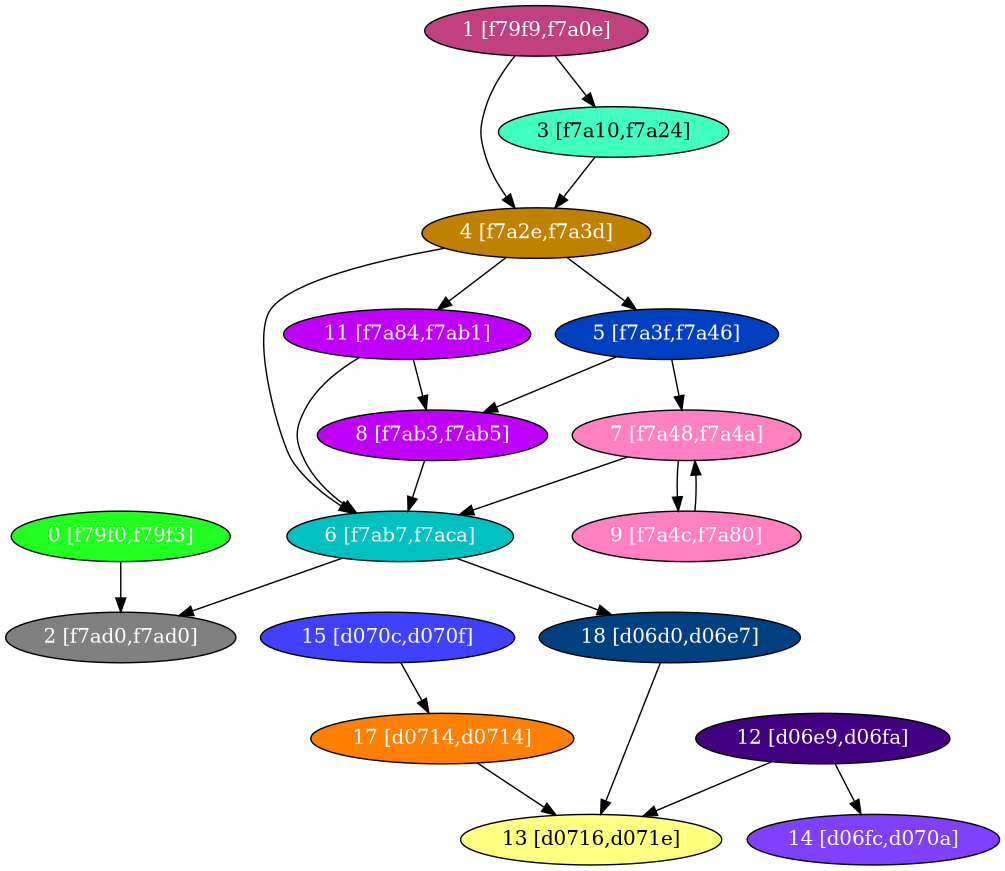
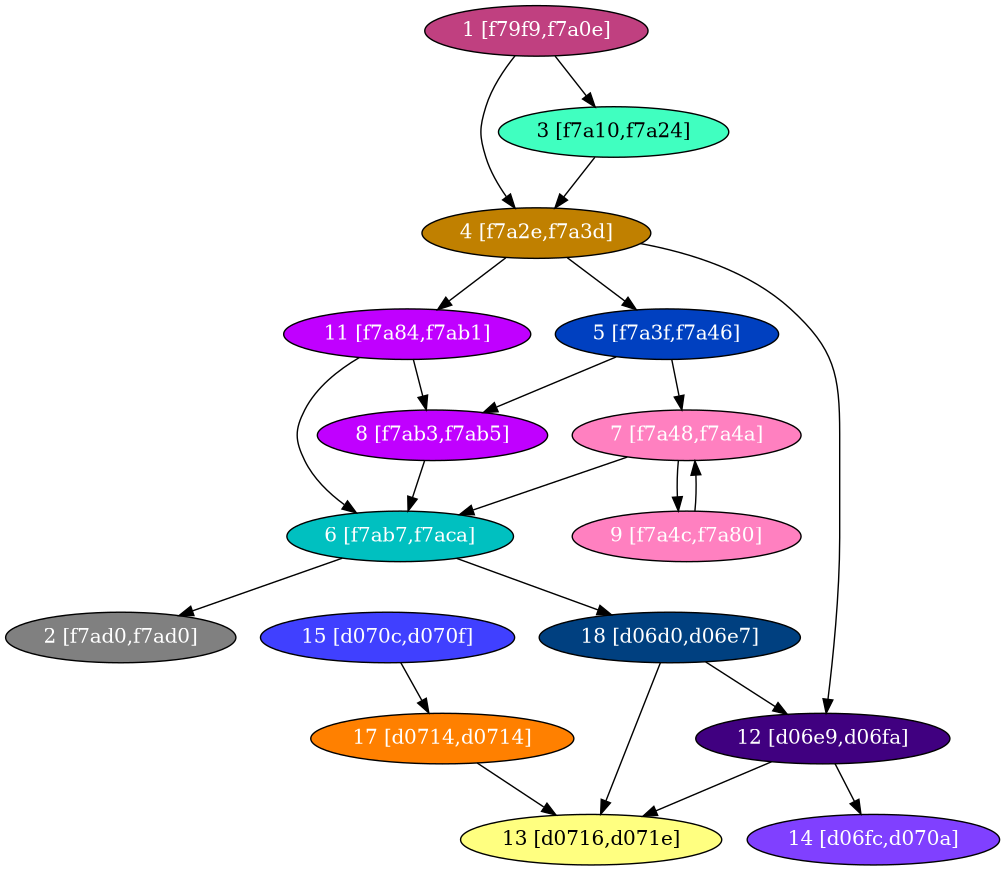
edge "4 [f7a2e,f7a3d]" -> "6 [f7ab7,f7aca]": now "4 [f7a2e,f7a3d]" -> "12 [d06e9,d06fa]"
node "0 [f79f0,f79f3]": removed
edge "18 [d06d0,d06e7]" -> "12 [d06e9,d06fa]": added
